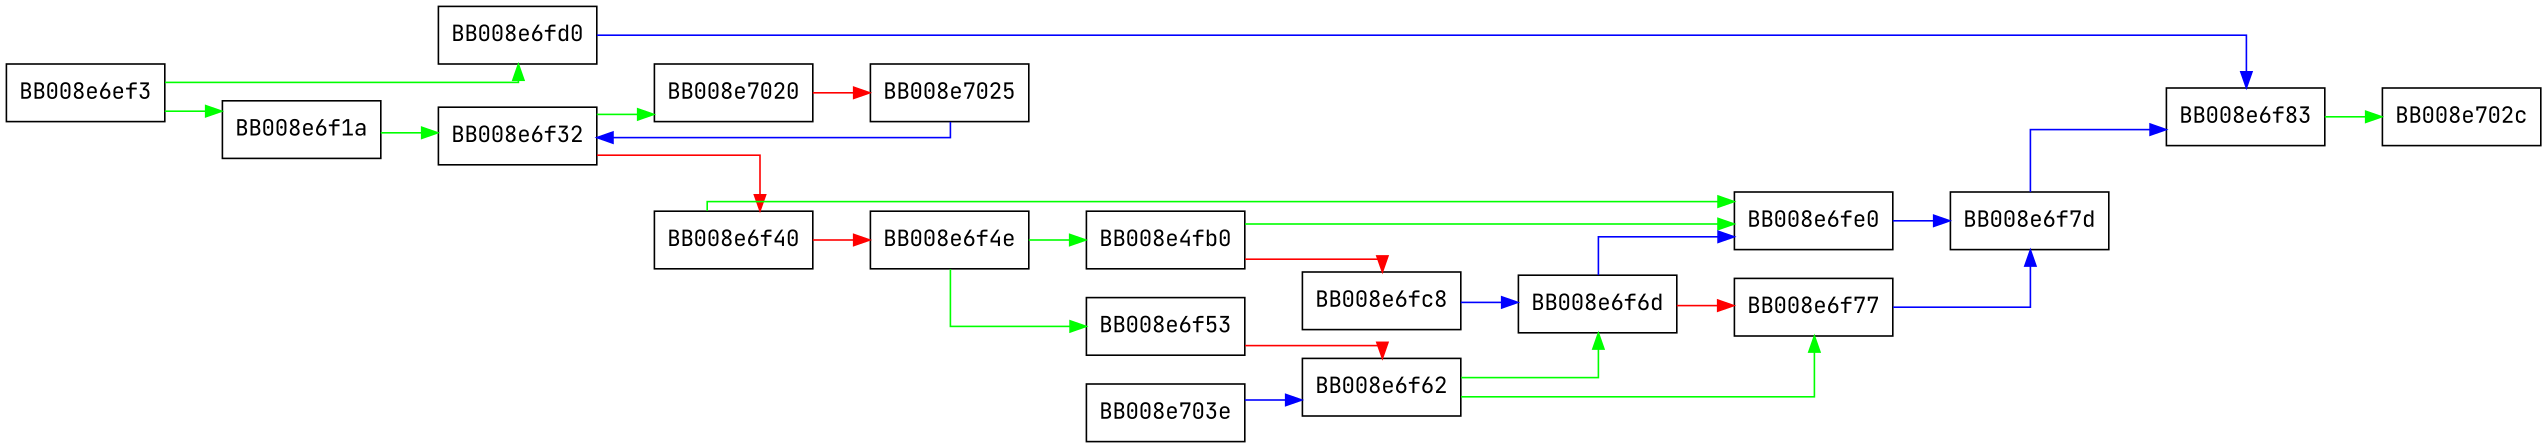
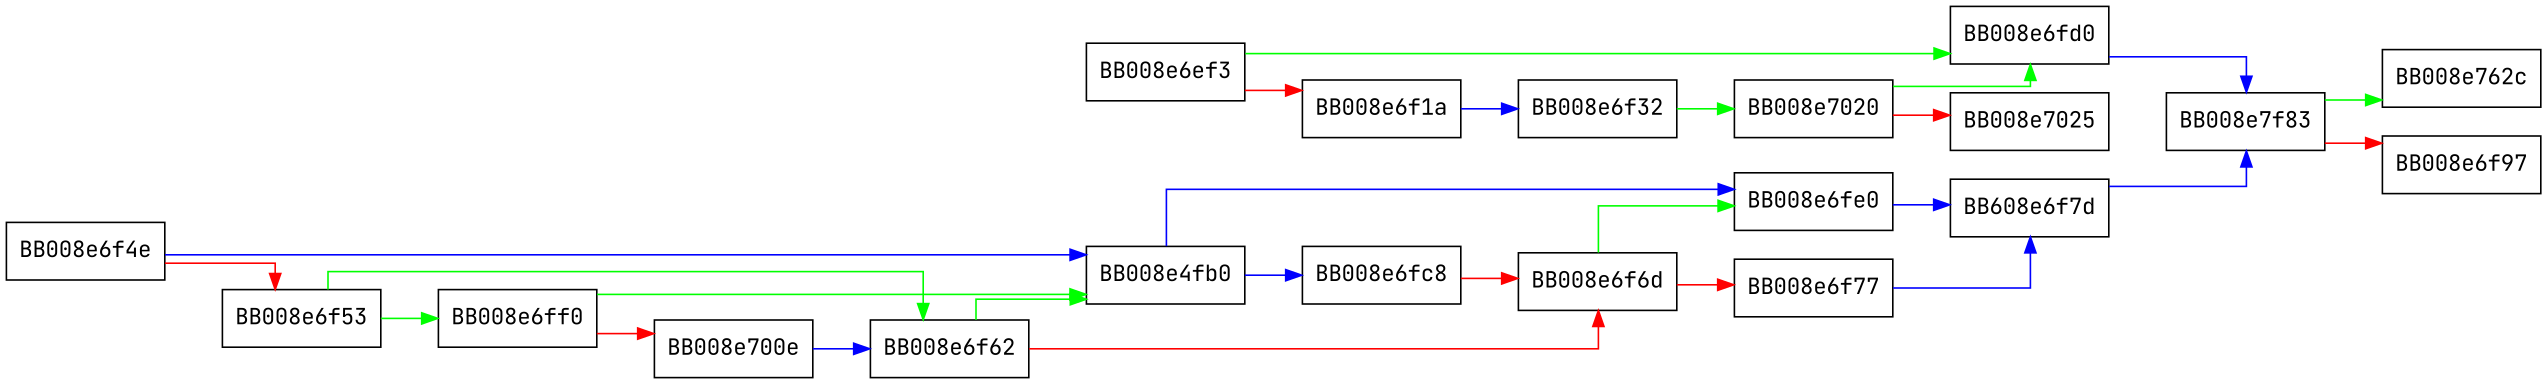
edge "BB008e7020" -> "BB008e6fd0": added
edge "BB008e6ef3" -> "BB008e6f1a": color green -> red
node "BB008e6f83": label "BB008e6f83" -> "BB008e7f83"
node "BB008e702c": label "BB008e702c" -> "BB008e762c"
edge "BB008e6f1a" -> "BB008e6f32": color green -> blue
edge "BB008e7025" -> "BB008e6f32": removed
node "BB008e6f97": added
node "BB008e6f7d": label "BB008e6f7d" -> "BB608e6f7d"
edge "BB008e4fb0" -> "BB008e6fe0": color green -> blue
edge "BB008e6f6d" -> "BB008e6fe0": color blue -> green
node "BB008e6f40": removed
edge "BB008e6f4e" -> "BB008e4fb0": color green -> blue
edge "BB008e4fb0" -> "BB008e6fc8": color red -> blue
edge "BB008e6fc8" -> "BB008e6f6d": color blue -> red
node "BB008e6ff0": added
edge "BB008e6f4e" -> "BB008e6f53": color green -> red
edge "BB008e6f53" -> "BB008e6f62": color red -> green
edge "BB008e6f62" -> "BB008e6f6d": color green -> red
edge "BB008e6f62" -> "BB008e6f77": now "BB008e6f62" -> "BB008e4fb0"
node "BB008e703e": label "BB008e703e" -> "BB008e700e"
